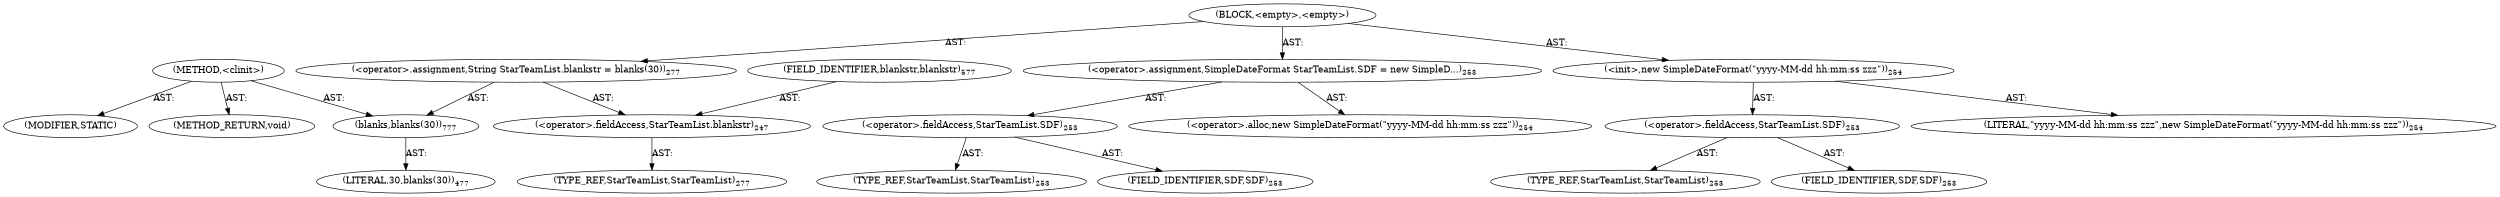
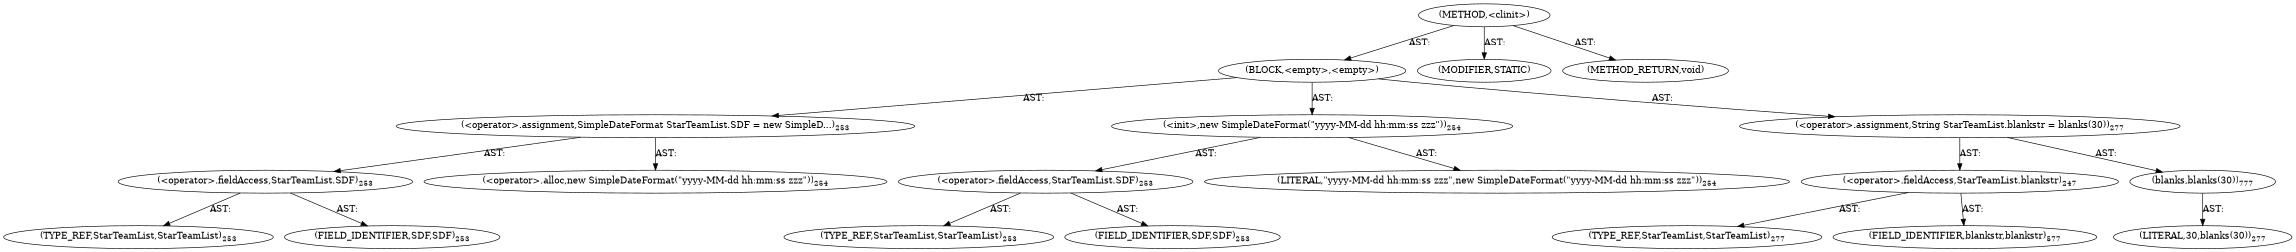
edge "(METHOD,<clinit>)" -> "(blanks,blanks(30))": now "(METHOD,<clinit>)" -> "(BLOCK,<empty>,<empty>)"
edge "(FIELD_IDENTIFIER,blankstr,blankstr)" -> "(<operator>.fieldAccess,StarTeamList.blankstr)": reversed
node "(LITERAL,30,blanks(30))": text "477" -> "277"
